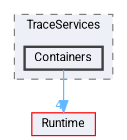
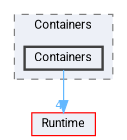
cluster "TraceServices": label "TraceServices" -> "Containers"
